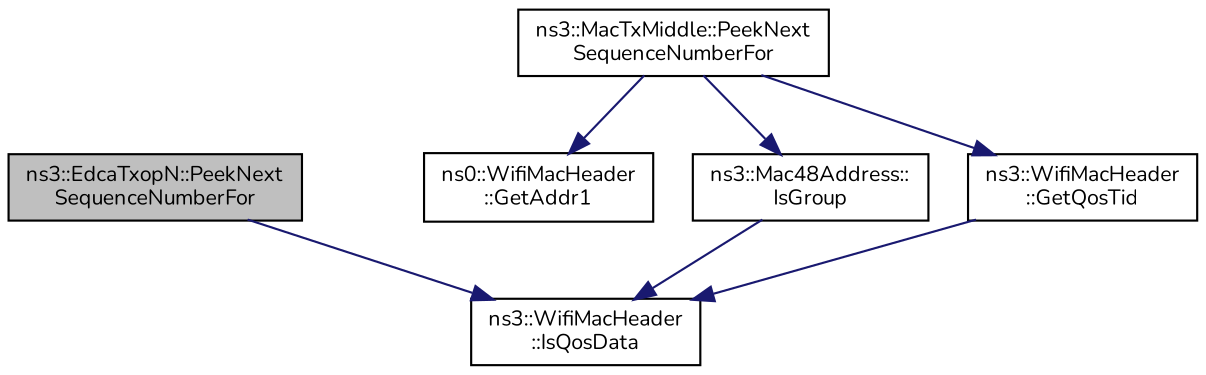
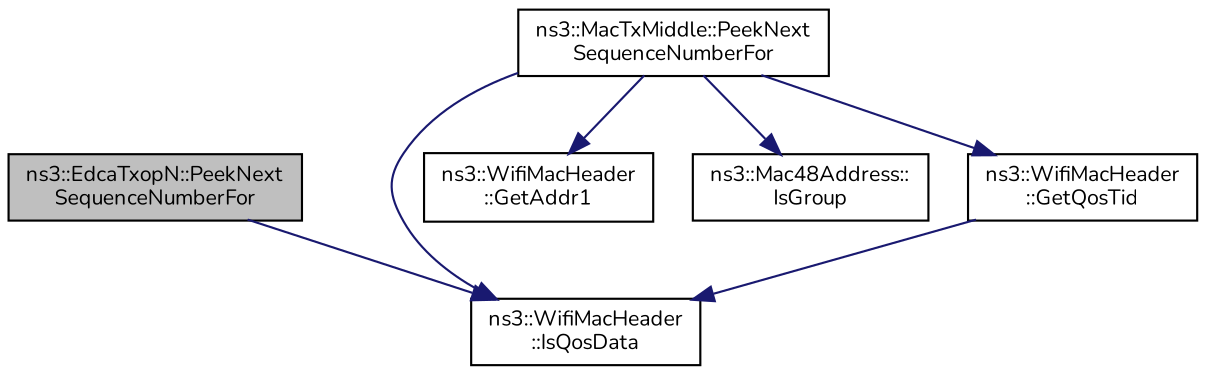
node "ns0::WifiMacHeader ::GetAddr1": label "ns0::WifiMacHeader ::GetAddr1" -> "ns3::WifiMacHeader ::GetAddr1"
edge "ns3::Mac48Address:: IsGroup" -> "ns3::WifiMacHeader ::IsQosData": now "ns3::MacTxMiddle::PeekNext SequenceNumberFor" -> "ns3::WifiMacHeader ::IsQosData"
